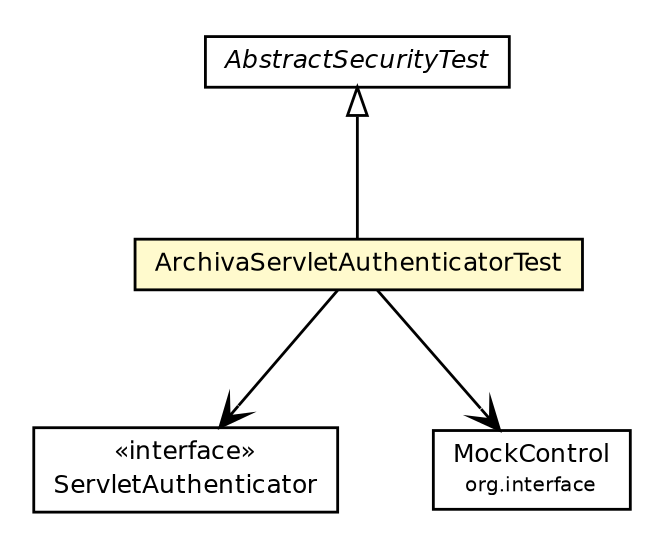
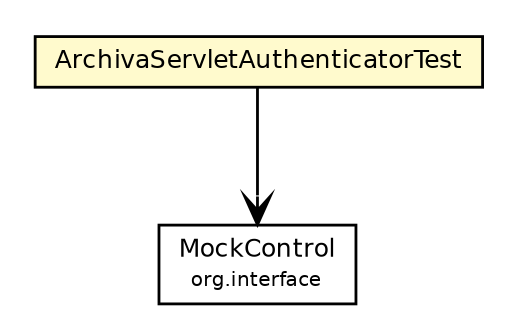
node "AbstractSecurityTest": removed
node "ServletAuthenticator": removed
